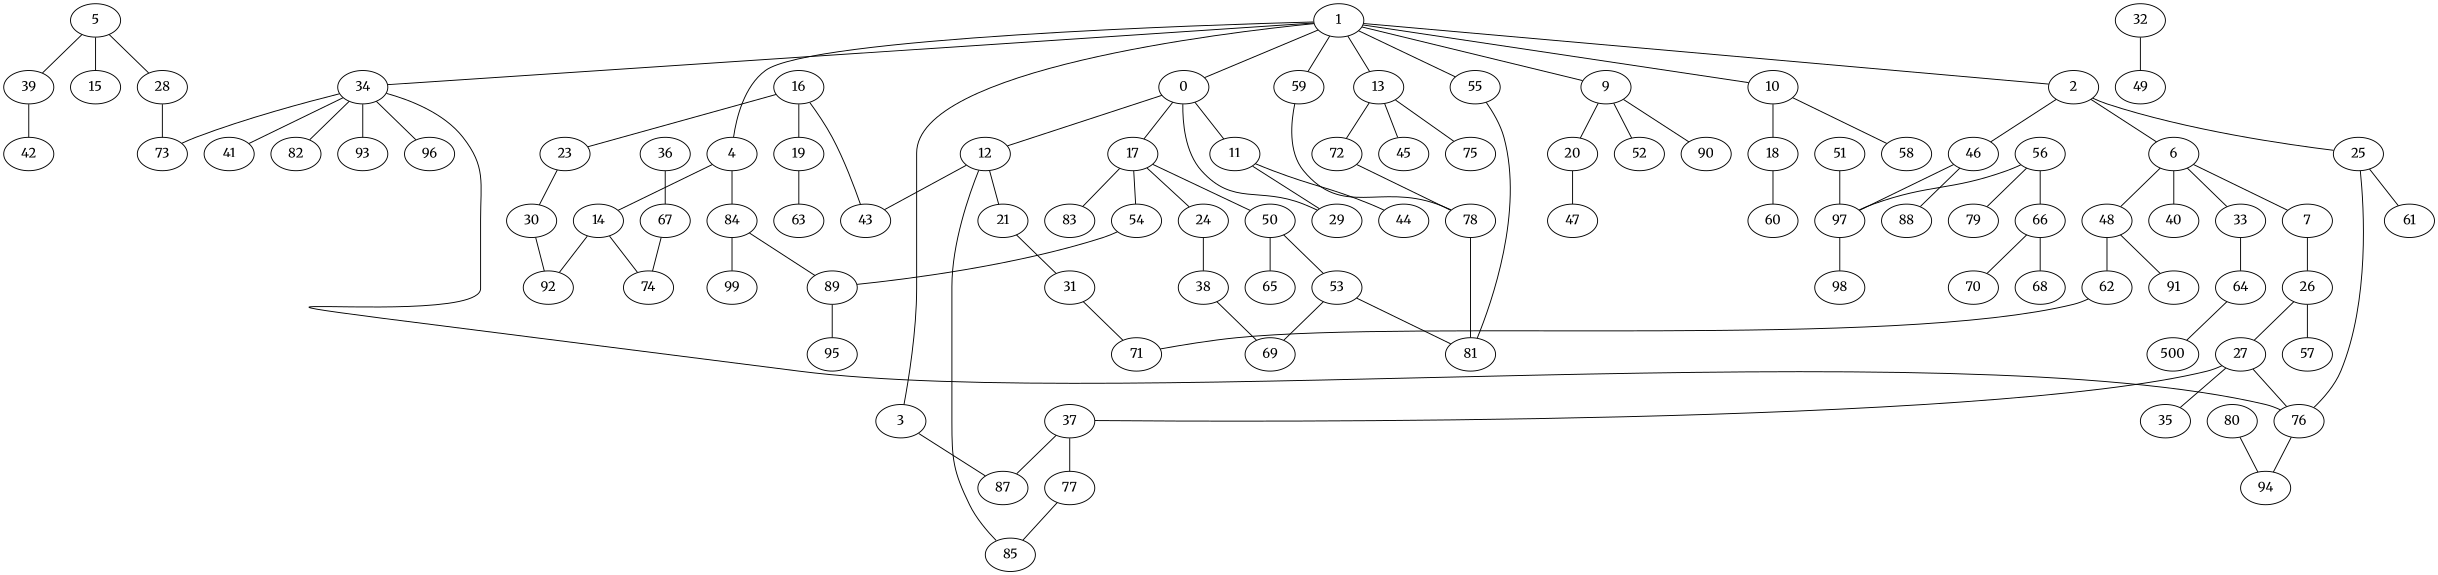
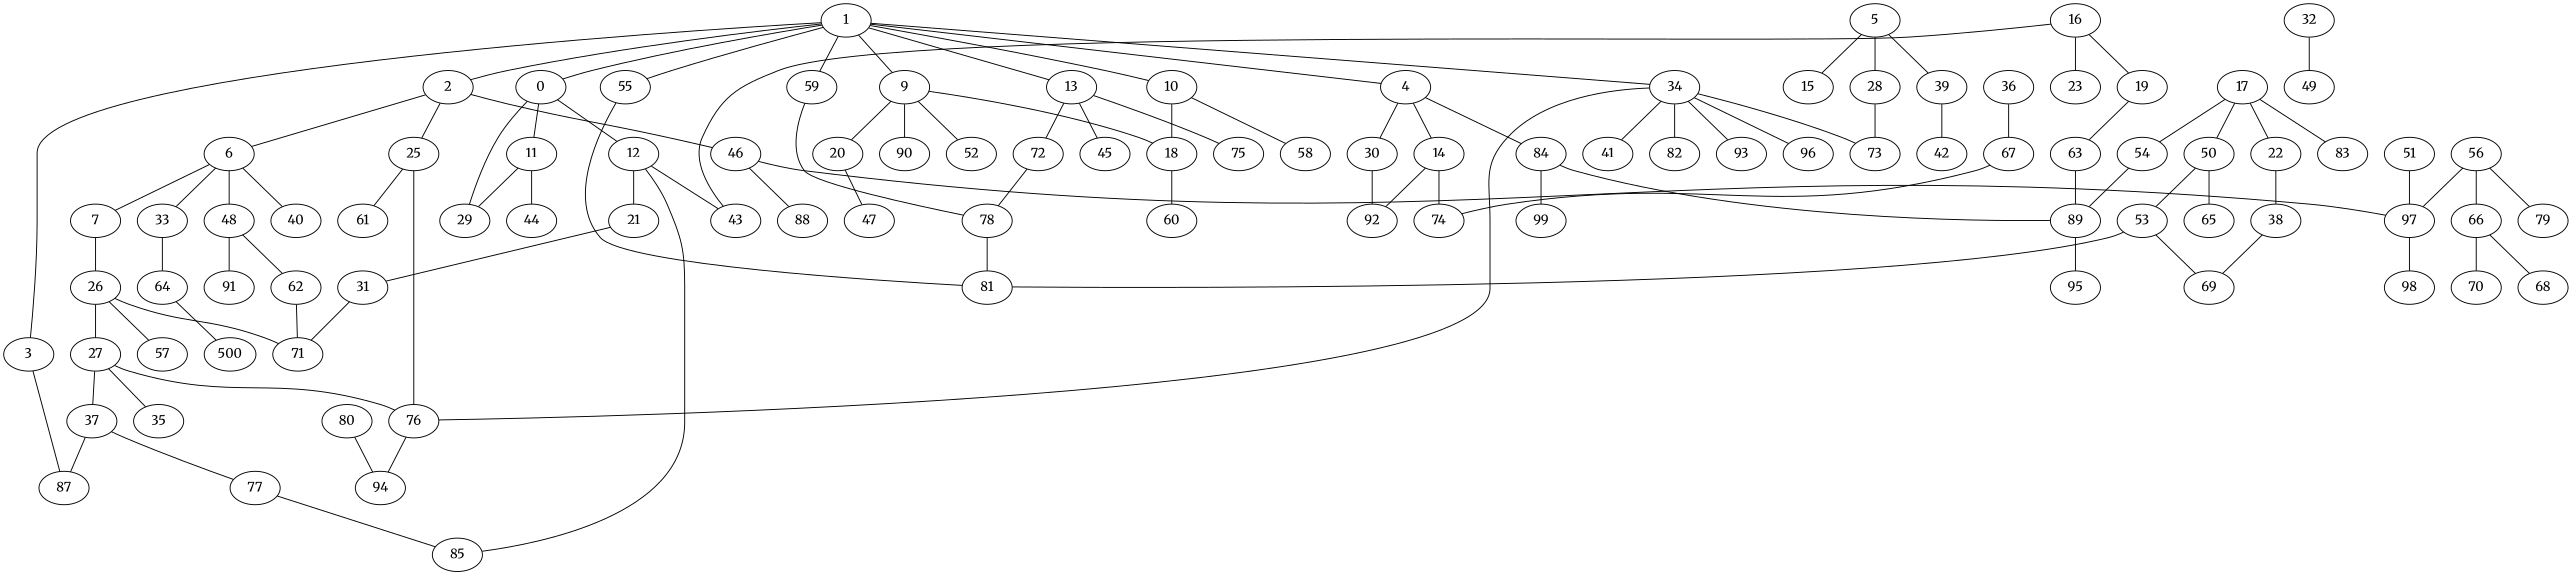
edge "9" -- "18": added
edge "0" -- "17": removed
edge "63" -- "89": added
edge "23" -- "30": now "4" -- "30"
node "24": label "24" -> "22"
edge "26" -- "71": added
